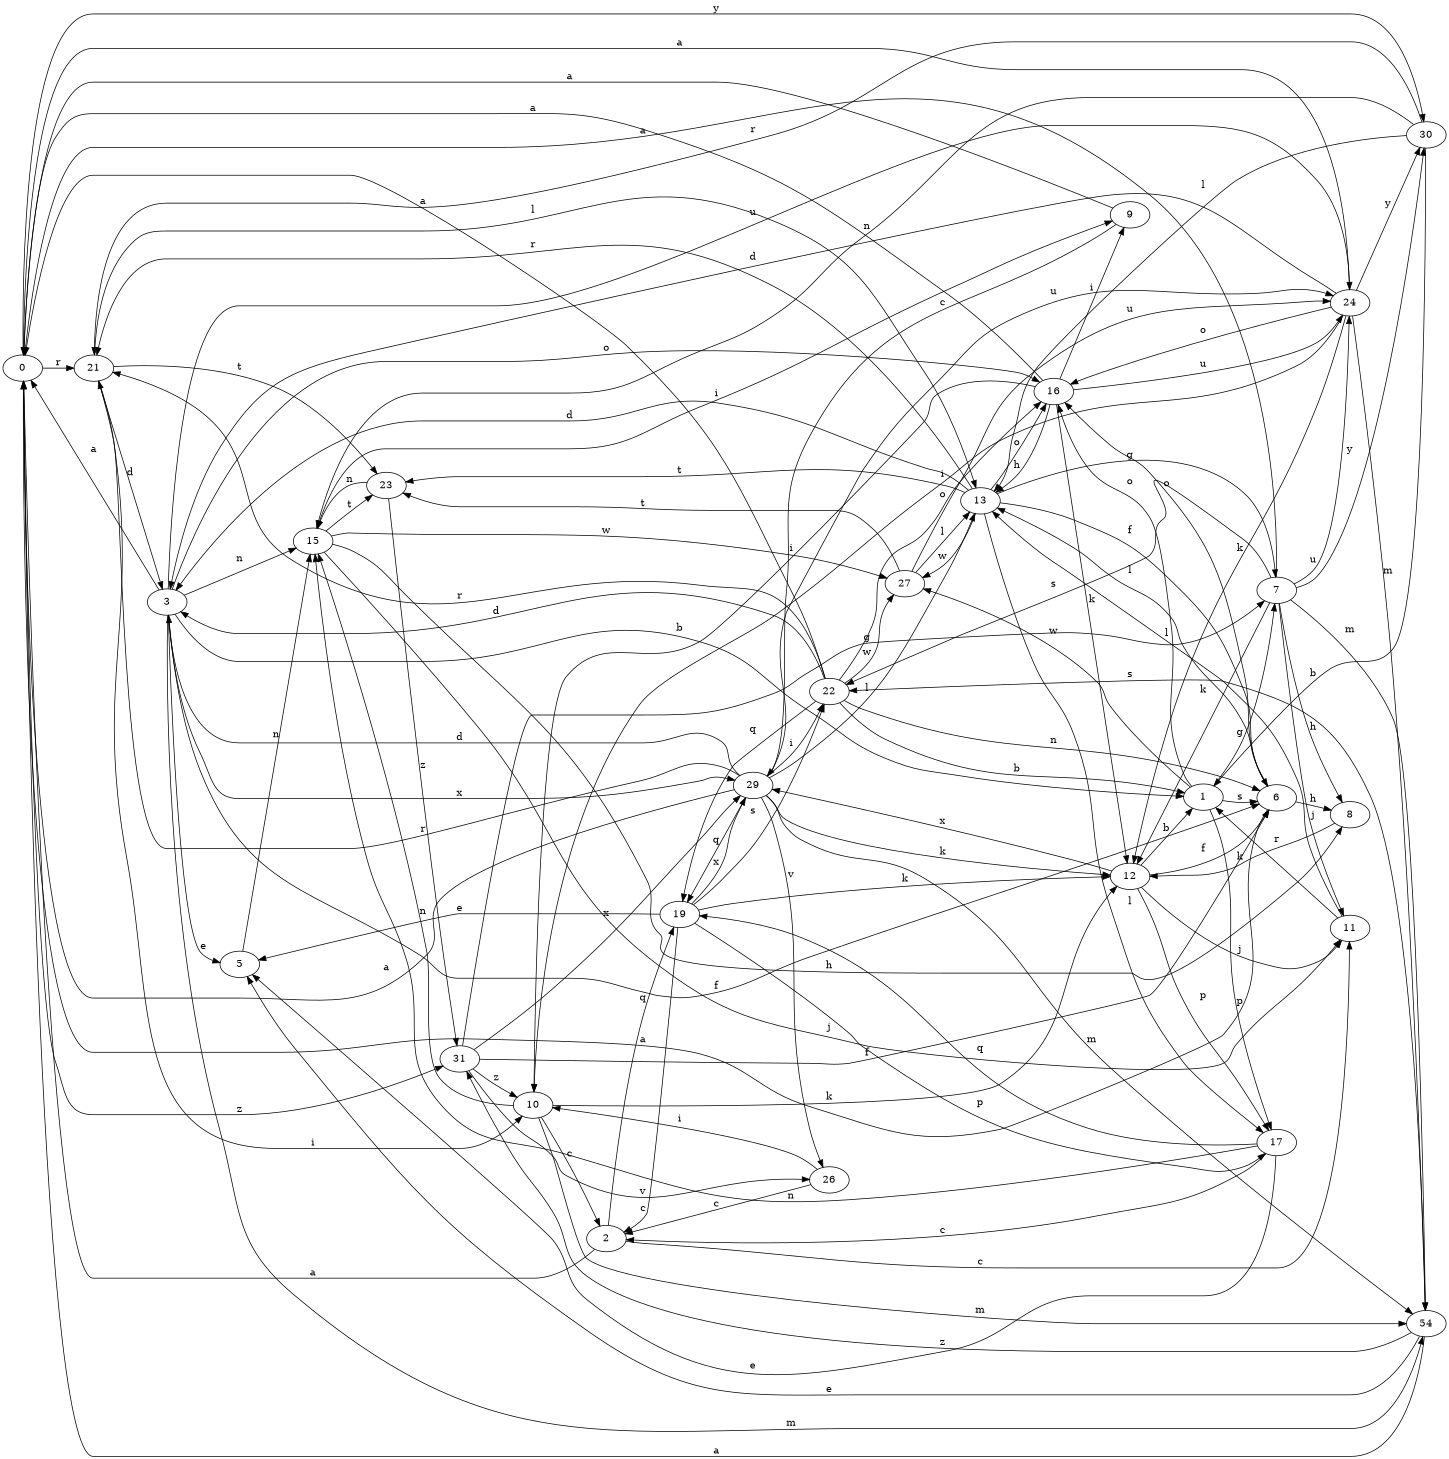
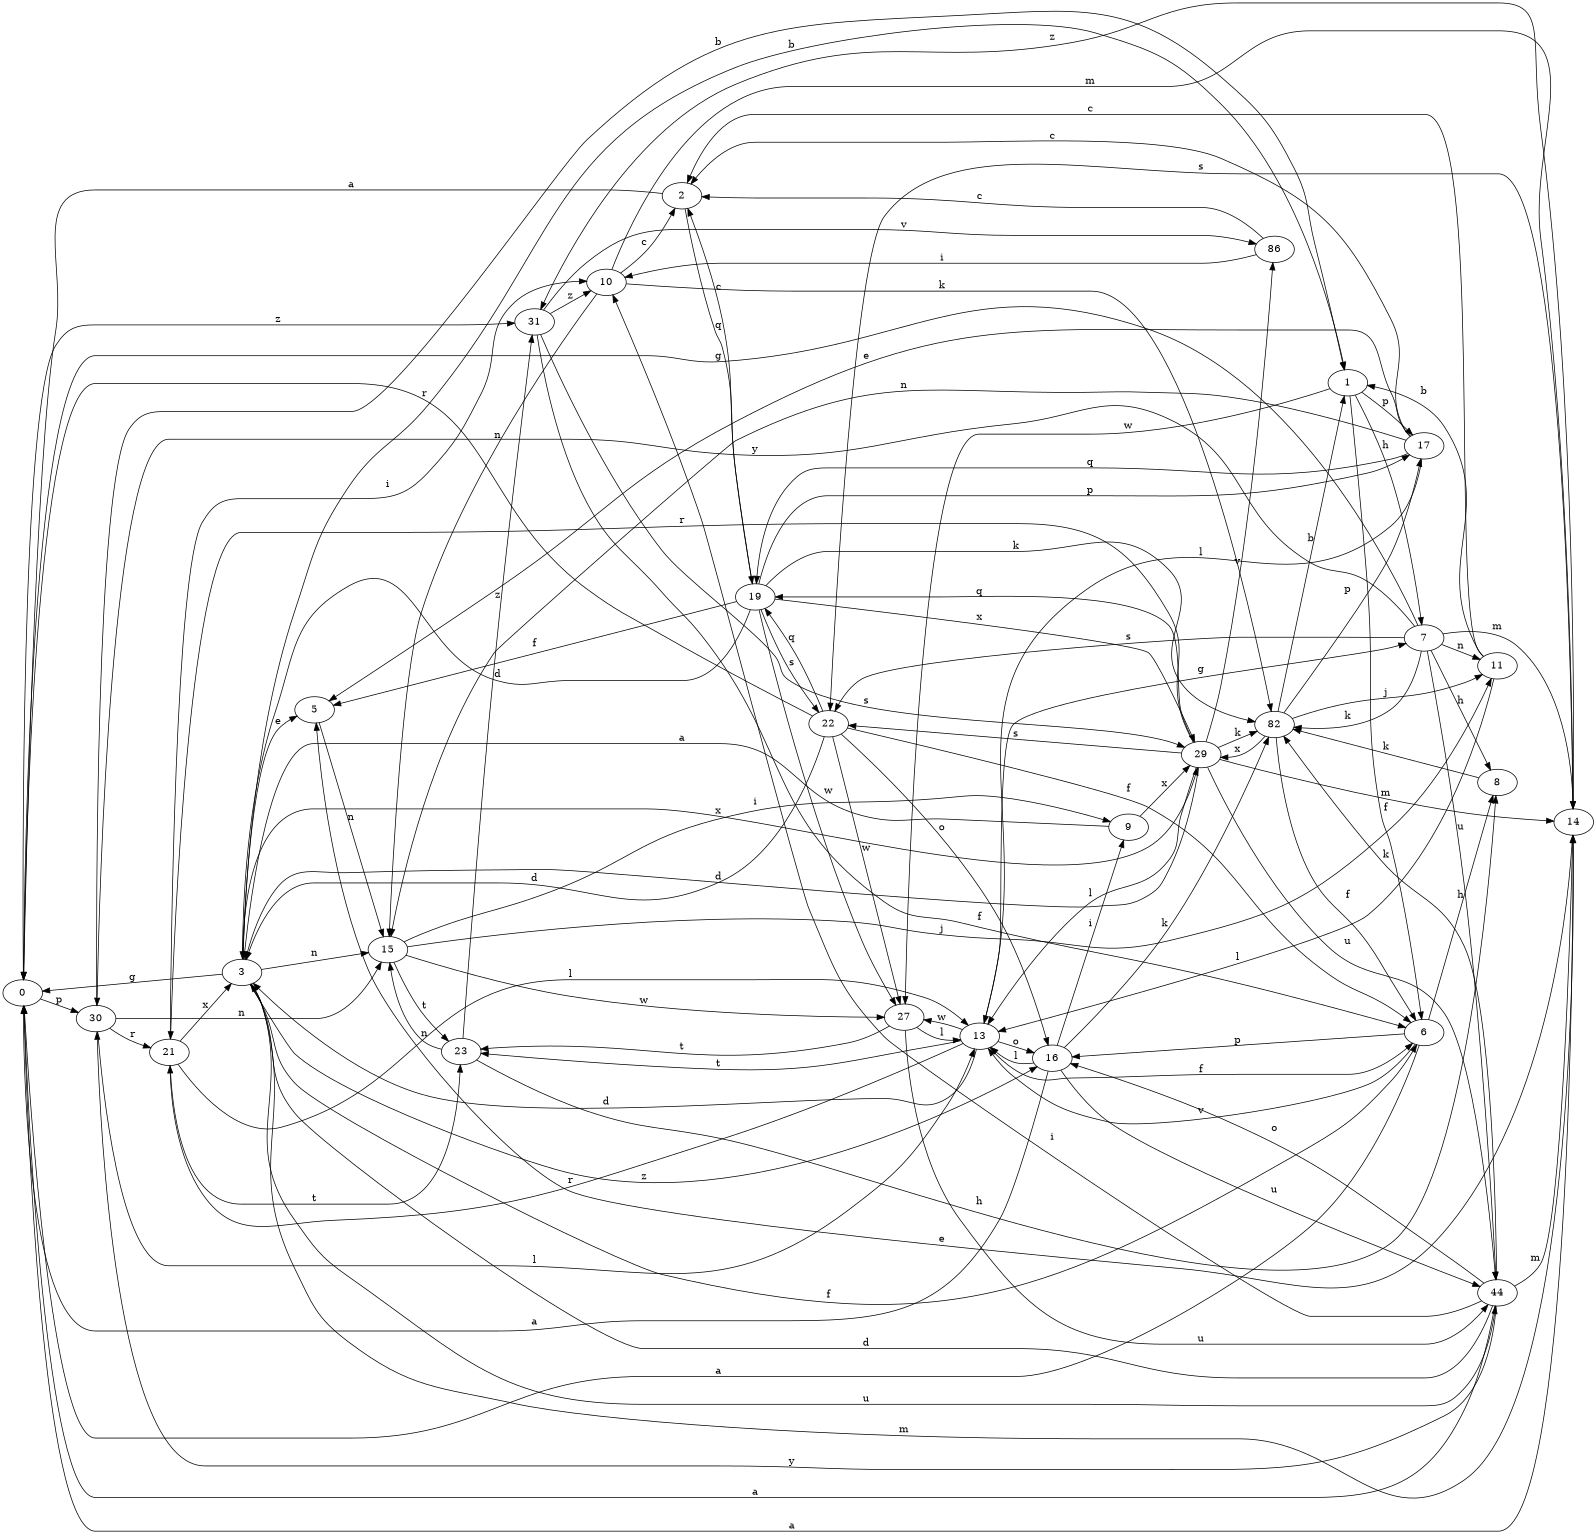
edge "0" -> "30": label "y" -> "p"
edge "9" -> "0": now "9" -> "3"
edge "7" -> "0": label "a" -> "g"
edge "22" -> "0": label "a" -> "r"
edge "9" -> "29": label "c" -> "x"
node "24": label "24" -> "44"
edge "3" -> "16": label "o" -> "z"
edge "0" -> "21": removed, label "r"
edge "3" -> "0": label "a" -> "g"
edge "16" -> "13": label "h" -> "l"
edge "21" -> "3": label "d" -> "x"
edge "6" -> "16": label "o" -> "p"
edge "6" -> "13": label "l" -> "v"
edge "1" -> "16": removed, label "o"
edge "19" -> "3": added, label "d"
edge "22" -> "21": removed, label "r"
edge "16" -> "10": removed, label "i"
edge "31" -> "7": removed, label "g"
edge "1" -> "7": label "g" -> "h"
edge "22" -> "6": label "n" -> "f"
edge "29" -> "22": label "i" -> "s"
edge "22" -> "1": removed, label "b"
edge "1" -> "6": label "s" -> "f"
edge "19" -> "27": added, label "w"
edge "7" -> "11": label "j" -> "n"
edge "13" -> "17": reversed
edge "11" -> "1": label "r" -> "b"
node "12": label "12" -> "82"
edge "19" -> "5": label "e" -> "f"
edge "31" -> "29": label "x" -> "s"
edge "15" -> "8": now "23" -> "8"
edge "29" -> "0": removed, label "a"
node "26": label "26" -> "86"
edge "2" -> "11": reversed
node "54": label "54" -> "14"
